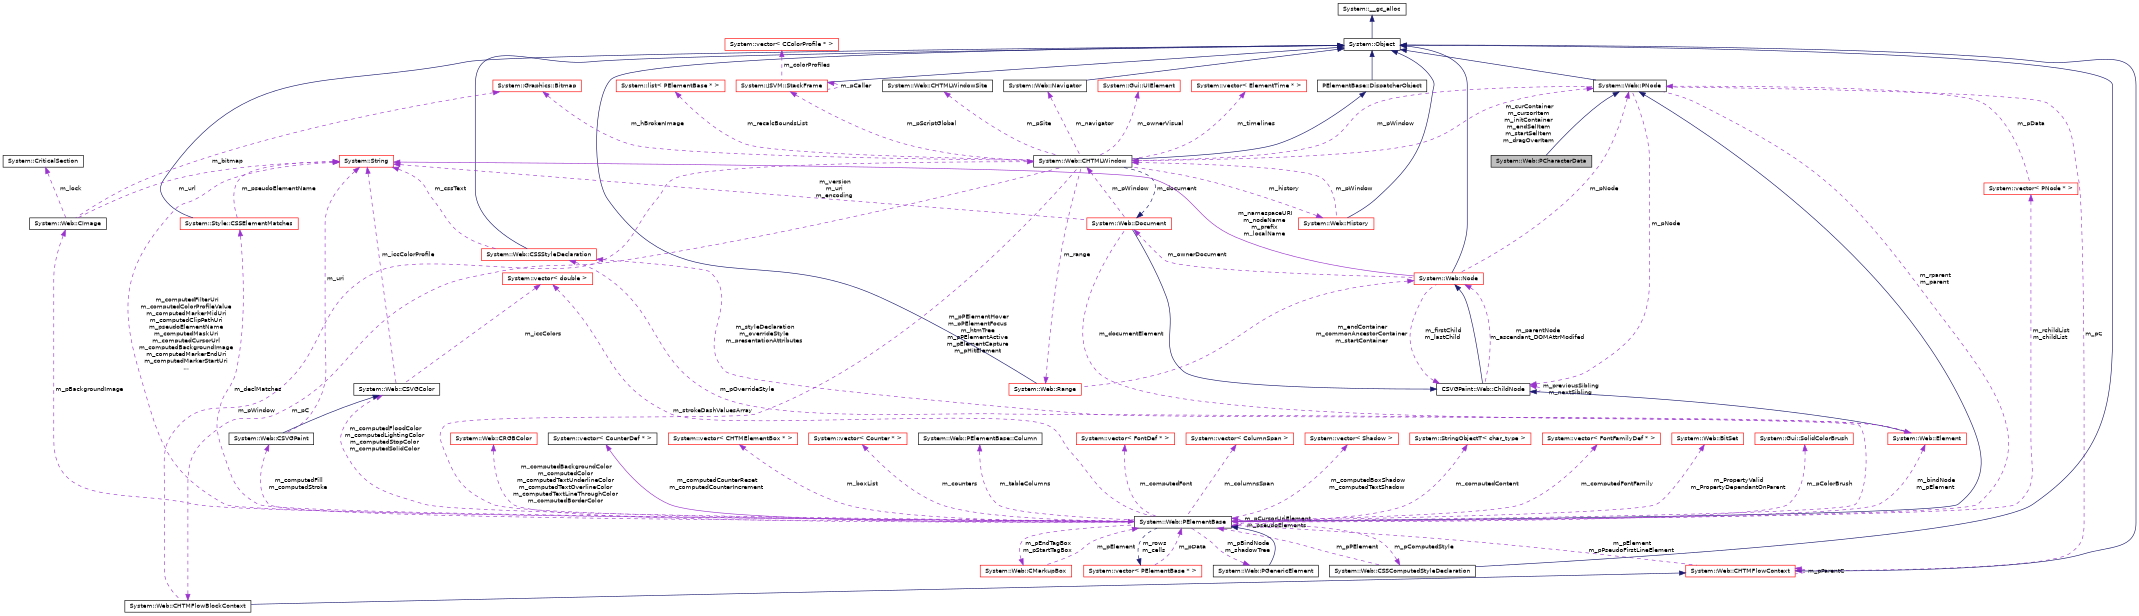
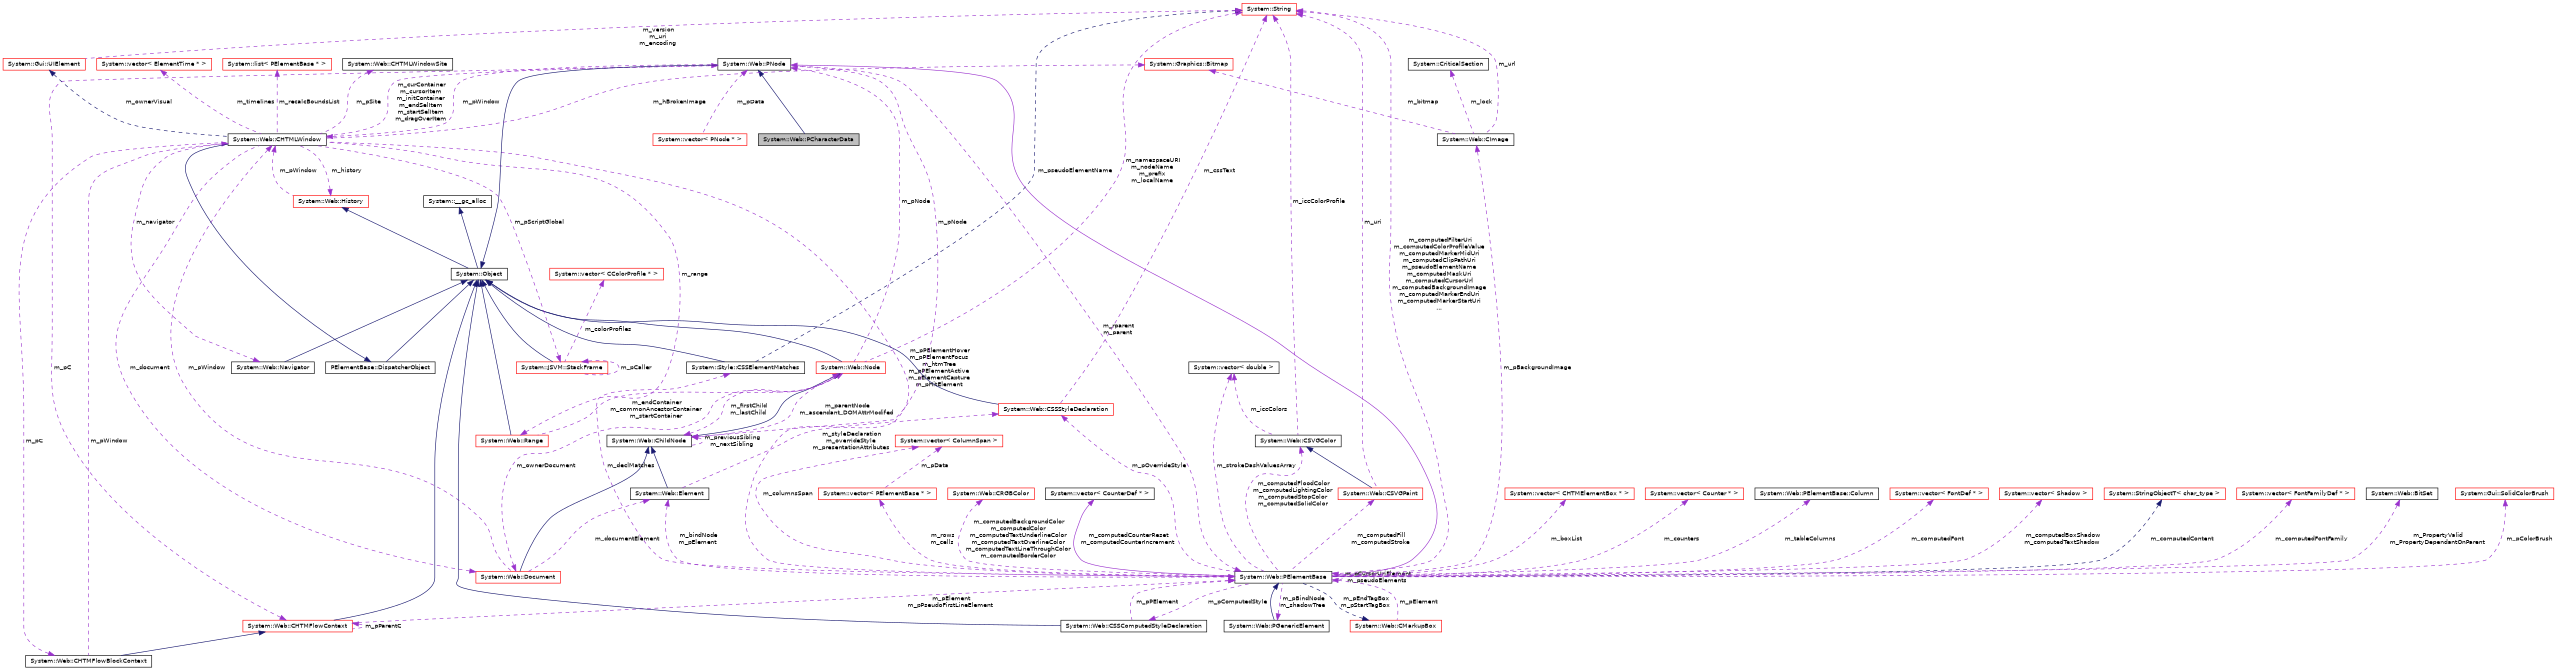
edge "System::Web::CHTMLWindow" -> "System::Gui::UIElement": color darkorchid3 -> midnightblue
edge "System::Web::History" -> "System::Object": reversed
edge "System::Web::Node" -> "System::String": style solid -> dashed
edge "System::Style::CSSElementMatches" -> "System::String": color darkorchid3 -> midnightblue
edge "System::Web::CHTMLWindow" -> "System::Web::Document": color midnightblue -> darkorchid3
edge "System::Web::Document" -> "System::String": now "System::Gui::UIElement" -> "System::String"
node "System::Style::CSSElementMatches": color red -> black
node "System::vector< double >": color red -> black
node "CSVGPaint::Web::ChildNode": label "CSVGPaint::Web::ChildNode" -> "System::Web::ChildNode"
node "System::Web::CSVGPaint": color black -> red
node "System::Web::BitSet": color red -> black
node "System::Web::Element": color red -> black
edge "System::Web::PElementBase" -> "System::Web::PNode": color midnightblue -> darkorchid3
edge "System::Web::PElementBase" -> "System::vector< PNode * >": removed, label "m_rchildList m_childList"
edge "System::Web::PElementBase" -> "System::StringObjectT< char_type >": color darkorchid3 -> midnightblue
edge "System::Web::PElementBase" -> "System::Web::CMarkupBox": color darkorchid3 -> midnightblue
edge "System::Web::PElementBase" -> "System::vector< PElementBase * >": color midnightblue -> darkorchid3
edge "System::vector< PElementBase * >" -> "System::Web::PElementBase": now "System::vector< PElementBase * >" -> "System::vector< ColumnSpan >"
